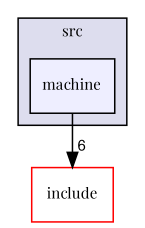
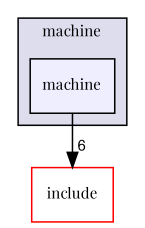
cluster "src": label "src" -> "machine"
